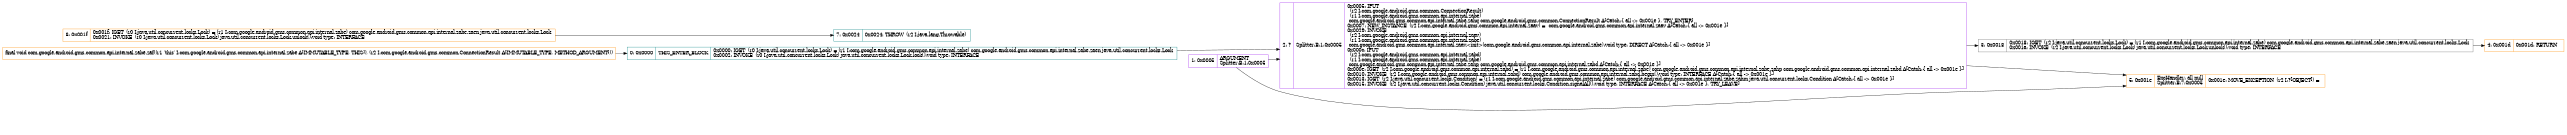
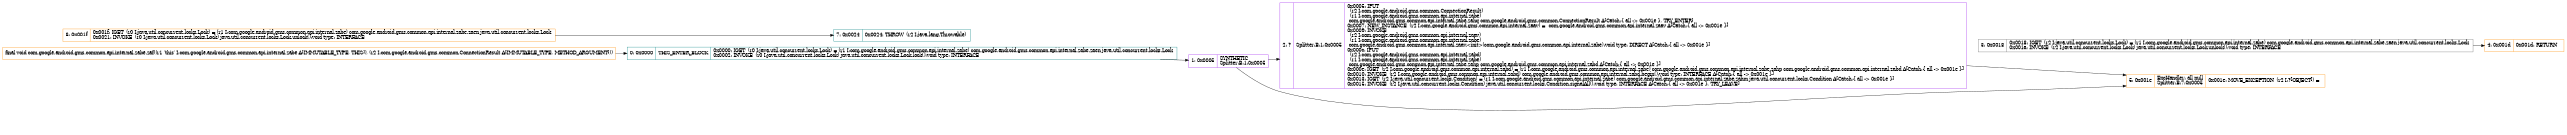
node "2: ?": text "0x0029: INVOKE" -> "0x0009: INVOKE"
edge "2: ?" -> "3: 0x0018": removed
edge "0: 0x0000" -> "2: ?": now "0: 0x0000" -> "1: 0x0005"
node "1: 0x0005": text "ARGUMENT" -> "SYNTHETIC"
